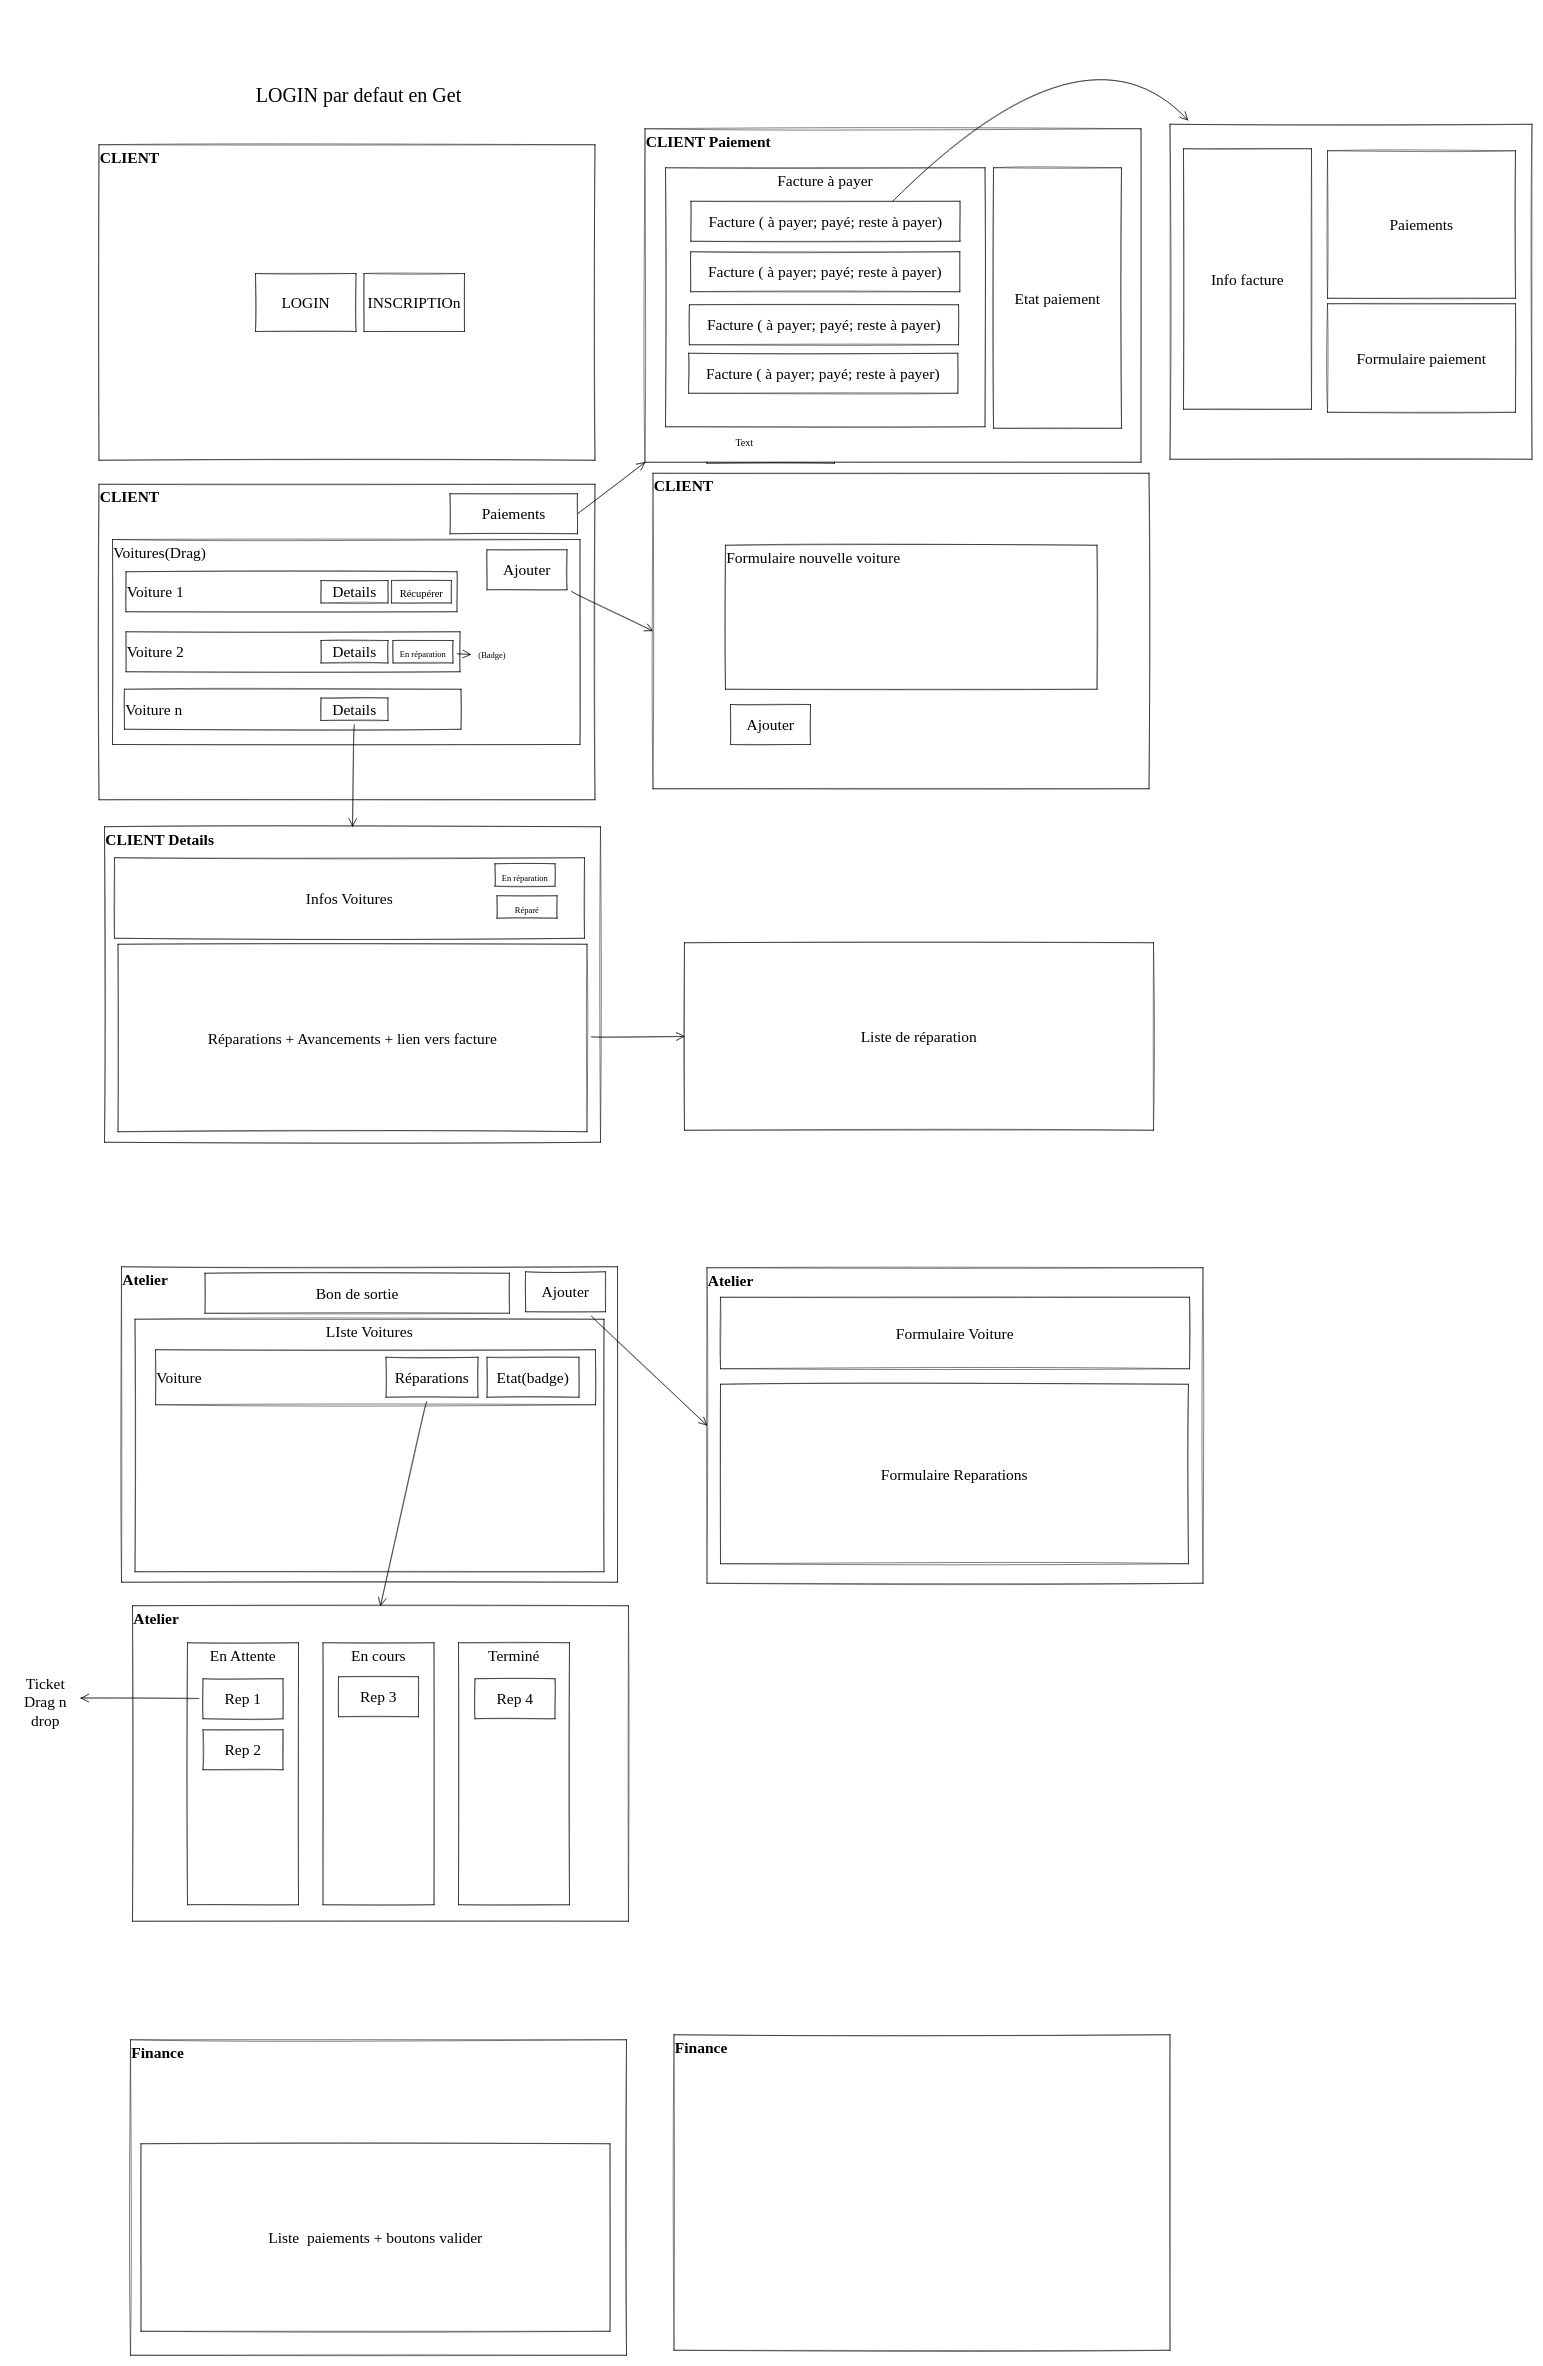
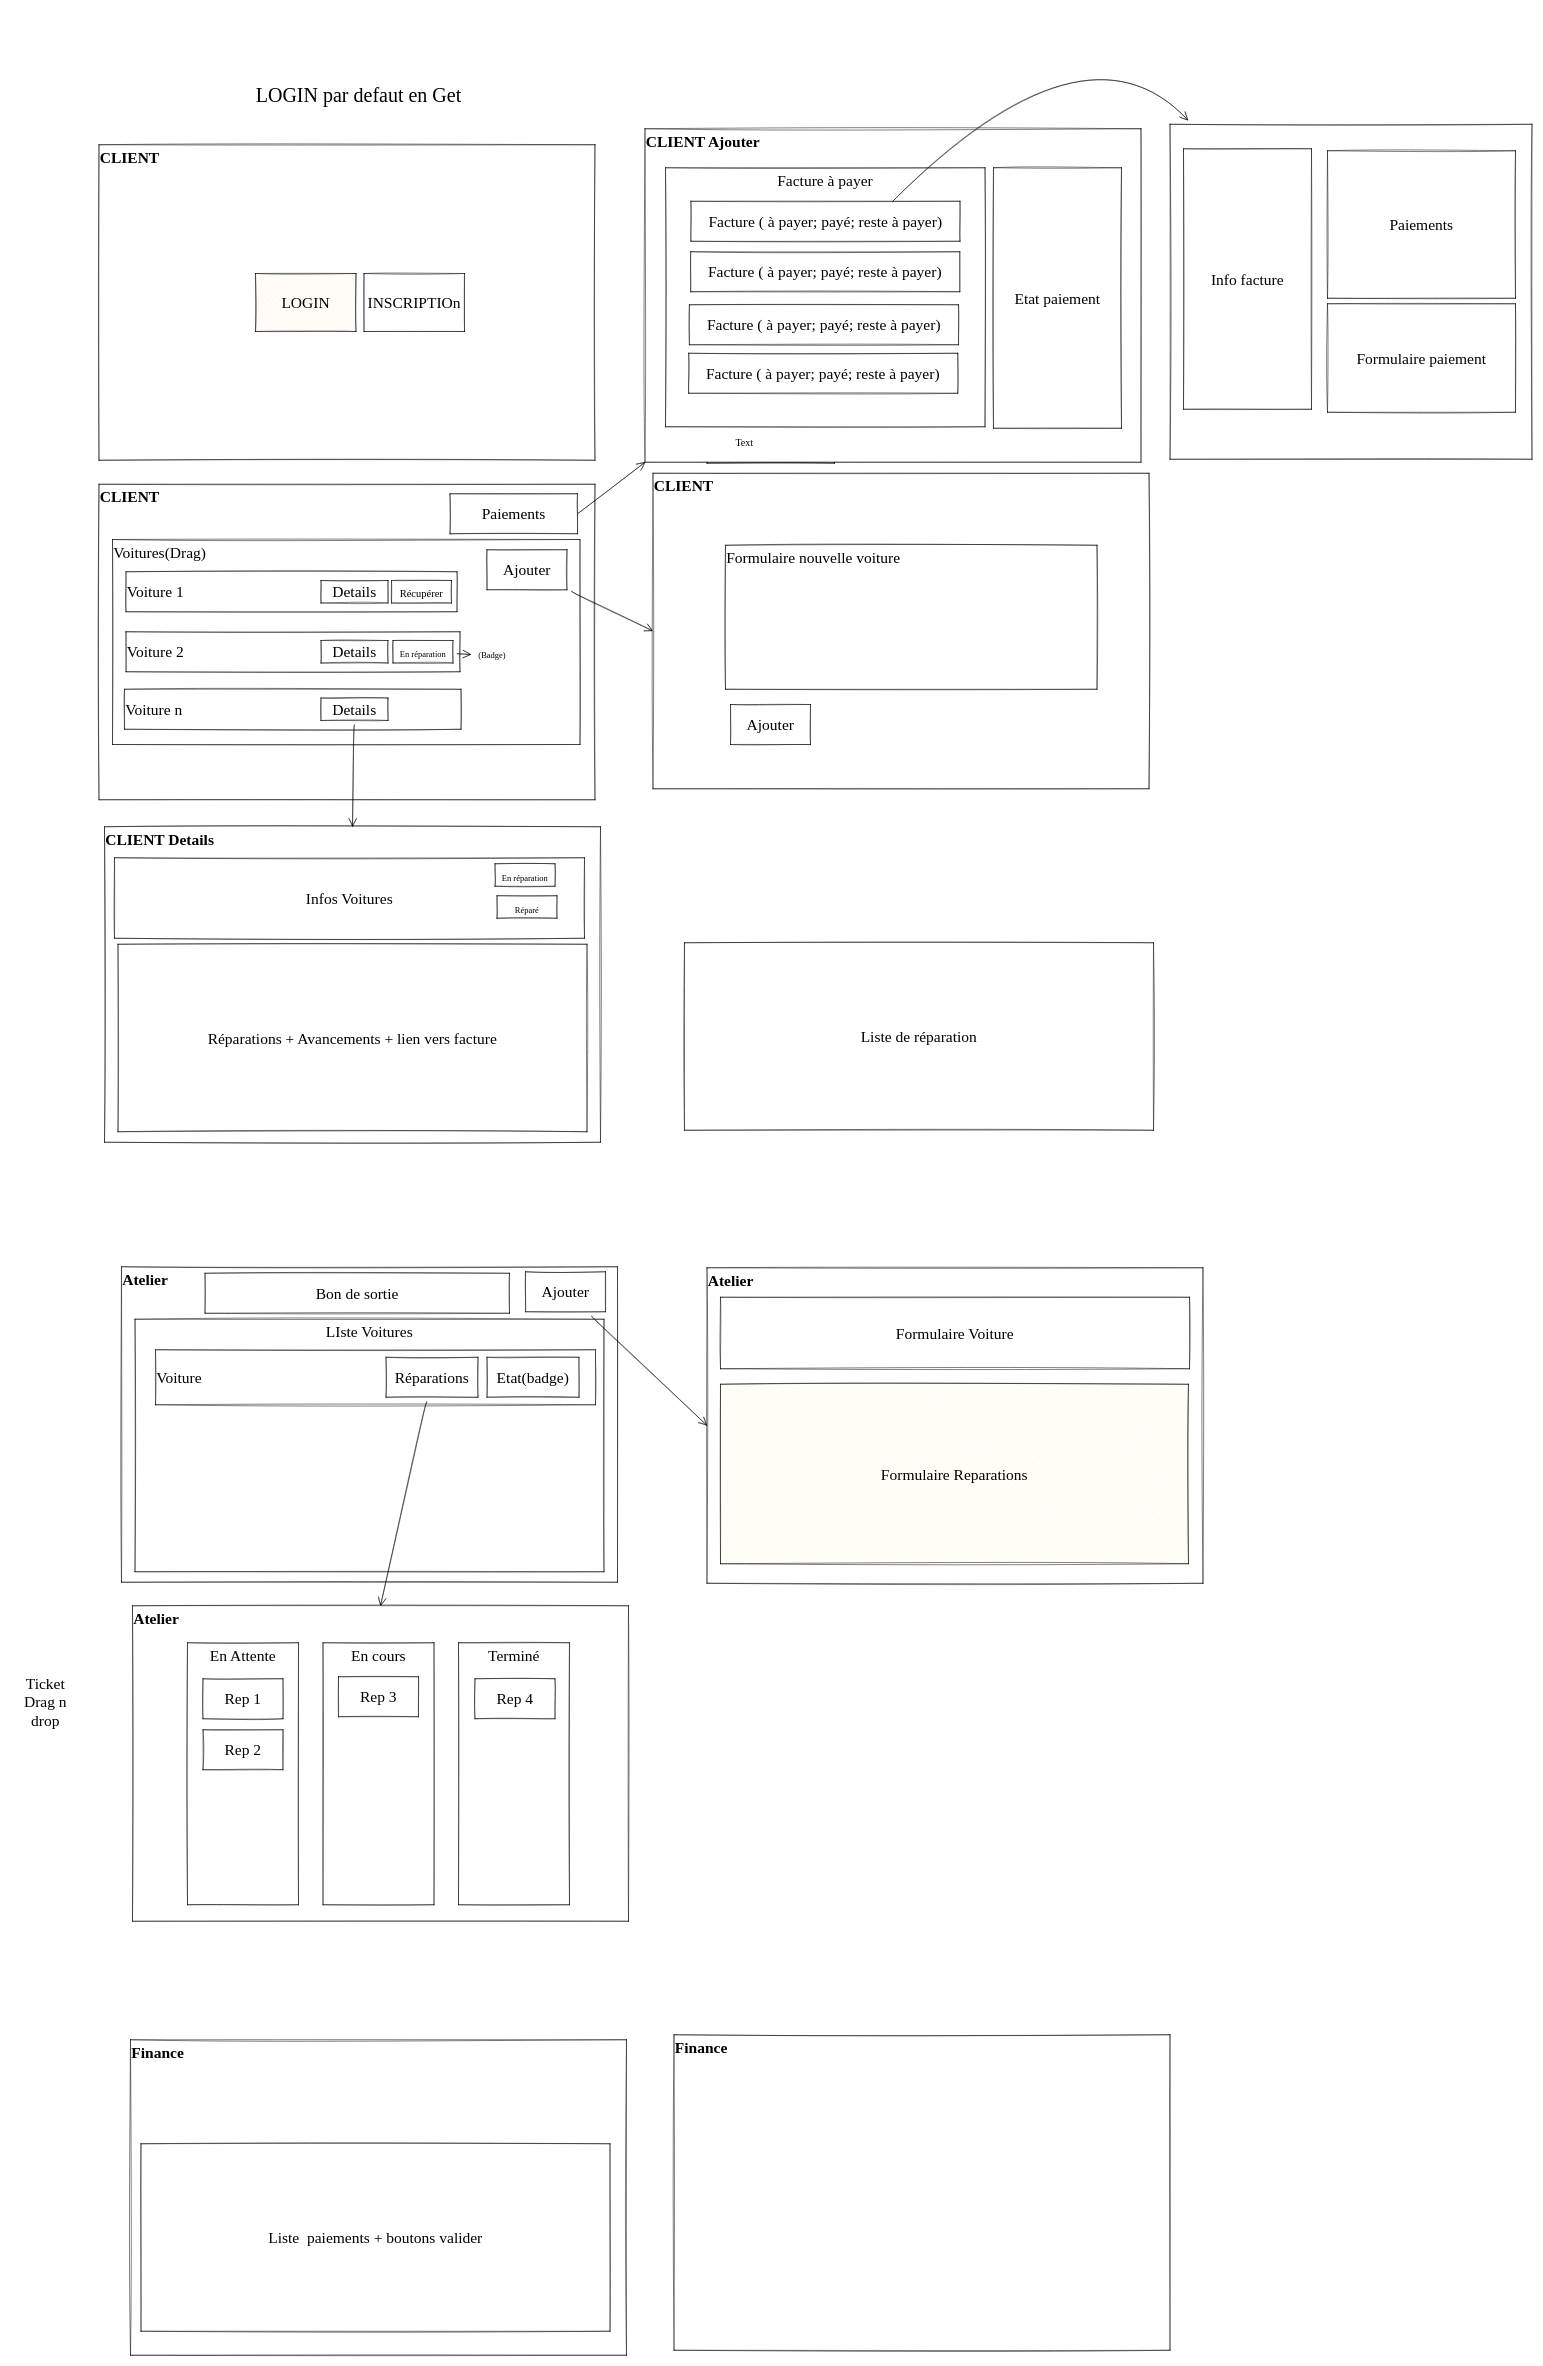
node "CLIENT Paiement": label "CLIENT Paiement" -> "CLIENT Ajouter"
node "LOGIN": fillcolor #ffffff -> #ffe6cc
edge "Réparations + Avancements + lien vers facture" -> "Liste de réparation": removed
node "Formulaire Reparations": fillcolor #ffffff -> #fff2cc
edge "Rep 1" -> "Ticket Drag n drop": removed
